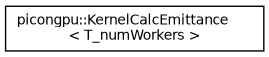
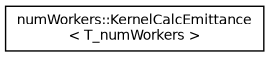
node "picongpu::KernelCalcEmittance < T_numWorkers >": label "picongpu::KernelCalcEmittance < T_numWorkers >" -> "numWorkers::KernelCalcEmittance < T_numWorkers >"
